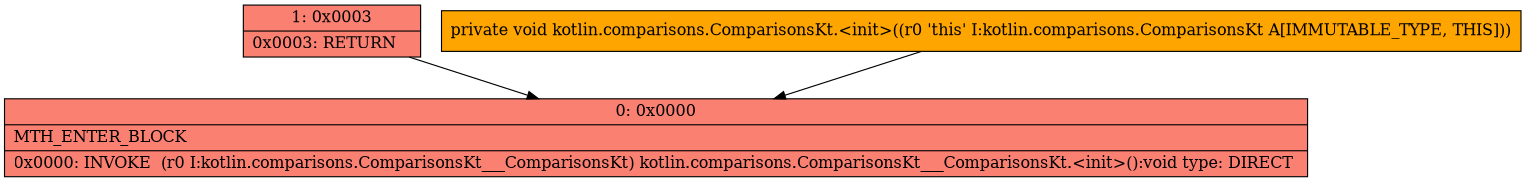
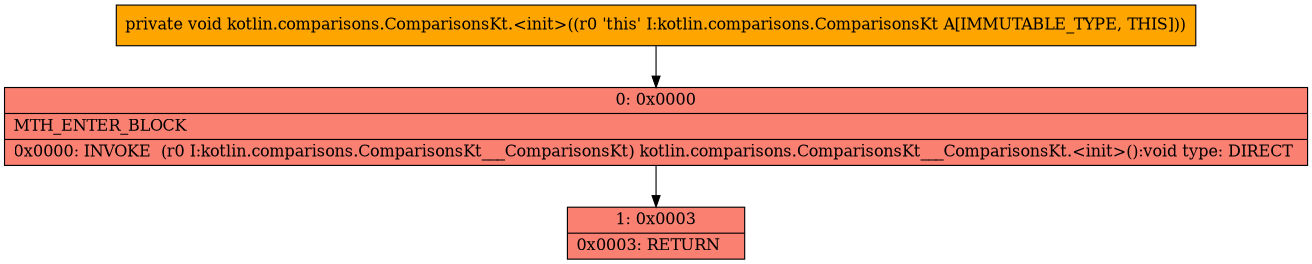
edge "1: 0x0003" -> "0: 0x0000": reversed
